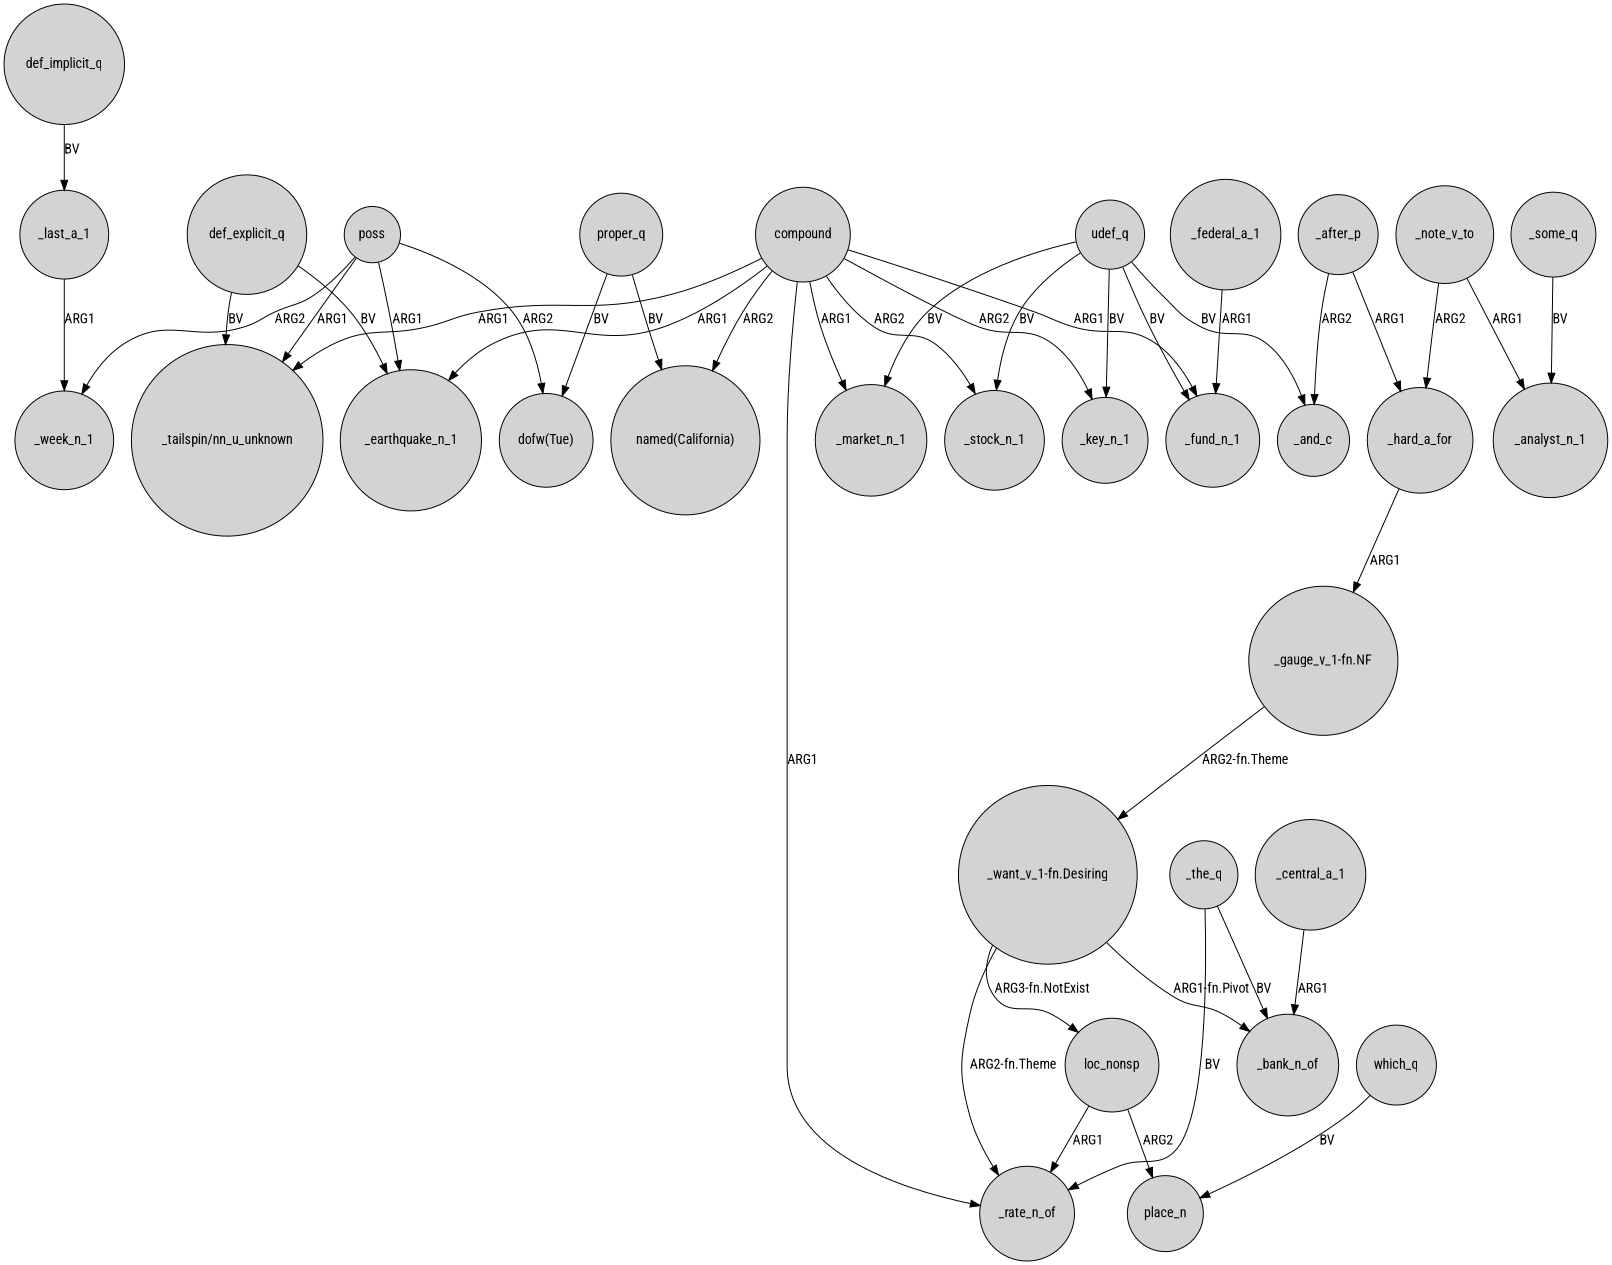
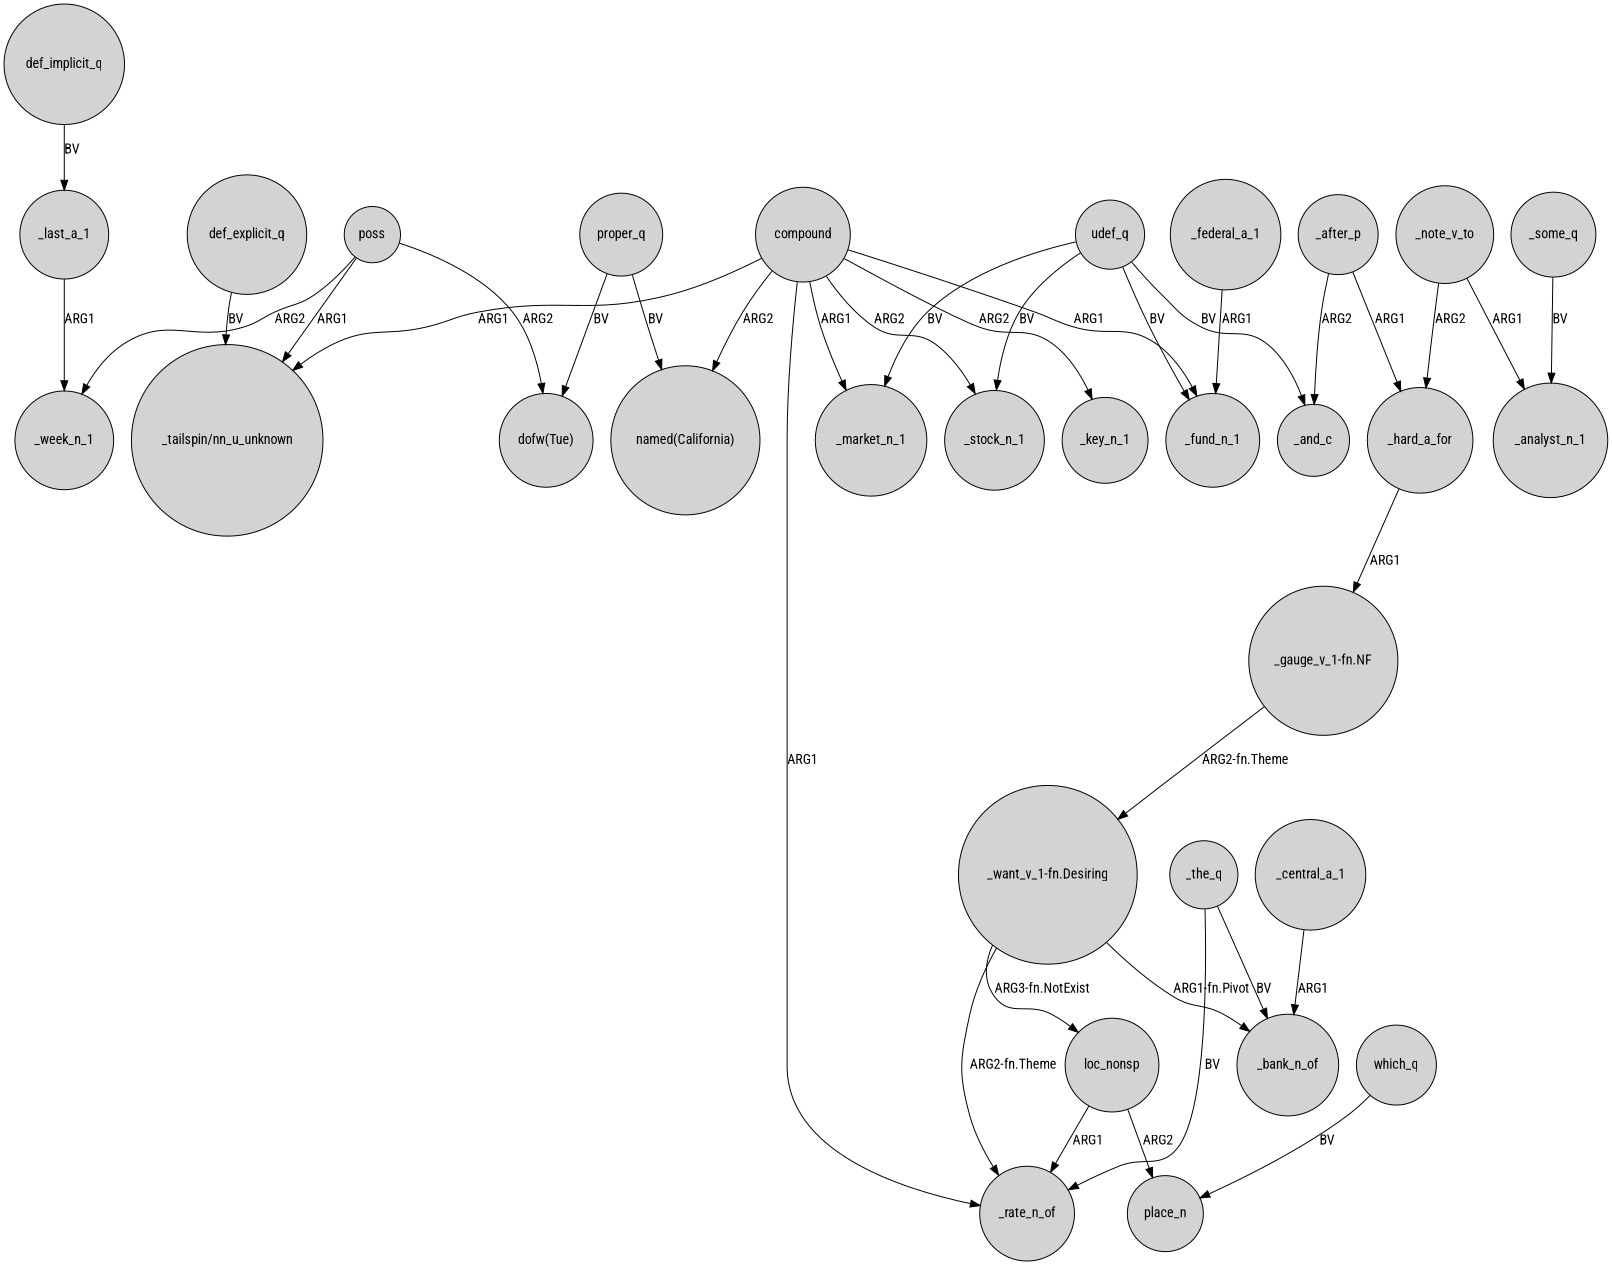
edge "udef_q" -> "_key_n_1": removed, label "BV"
node "_earthquake_n_1": removed
